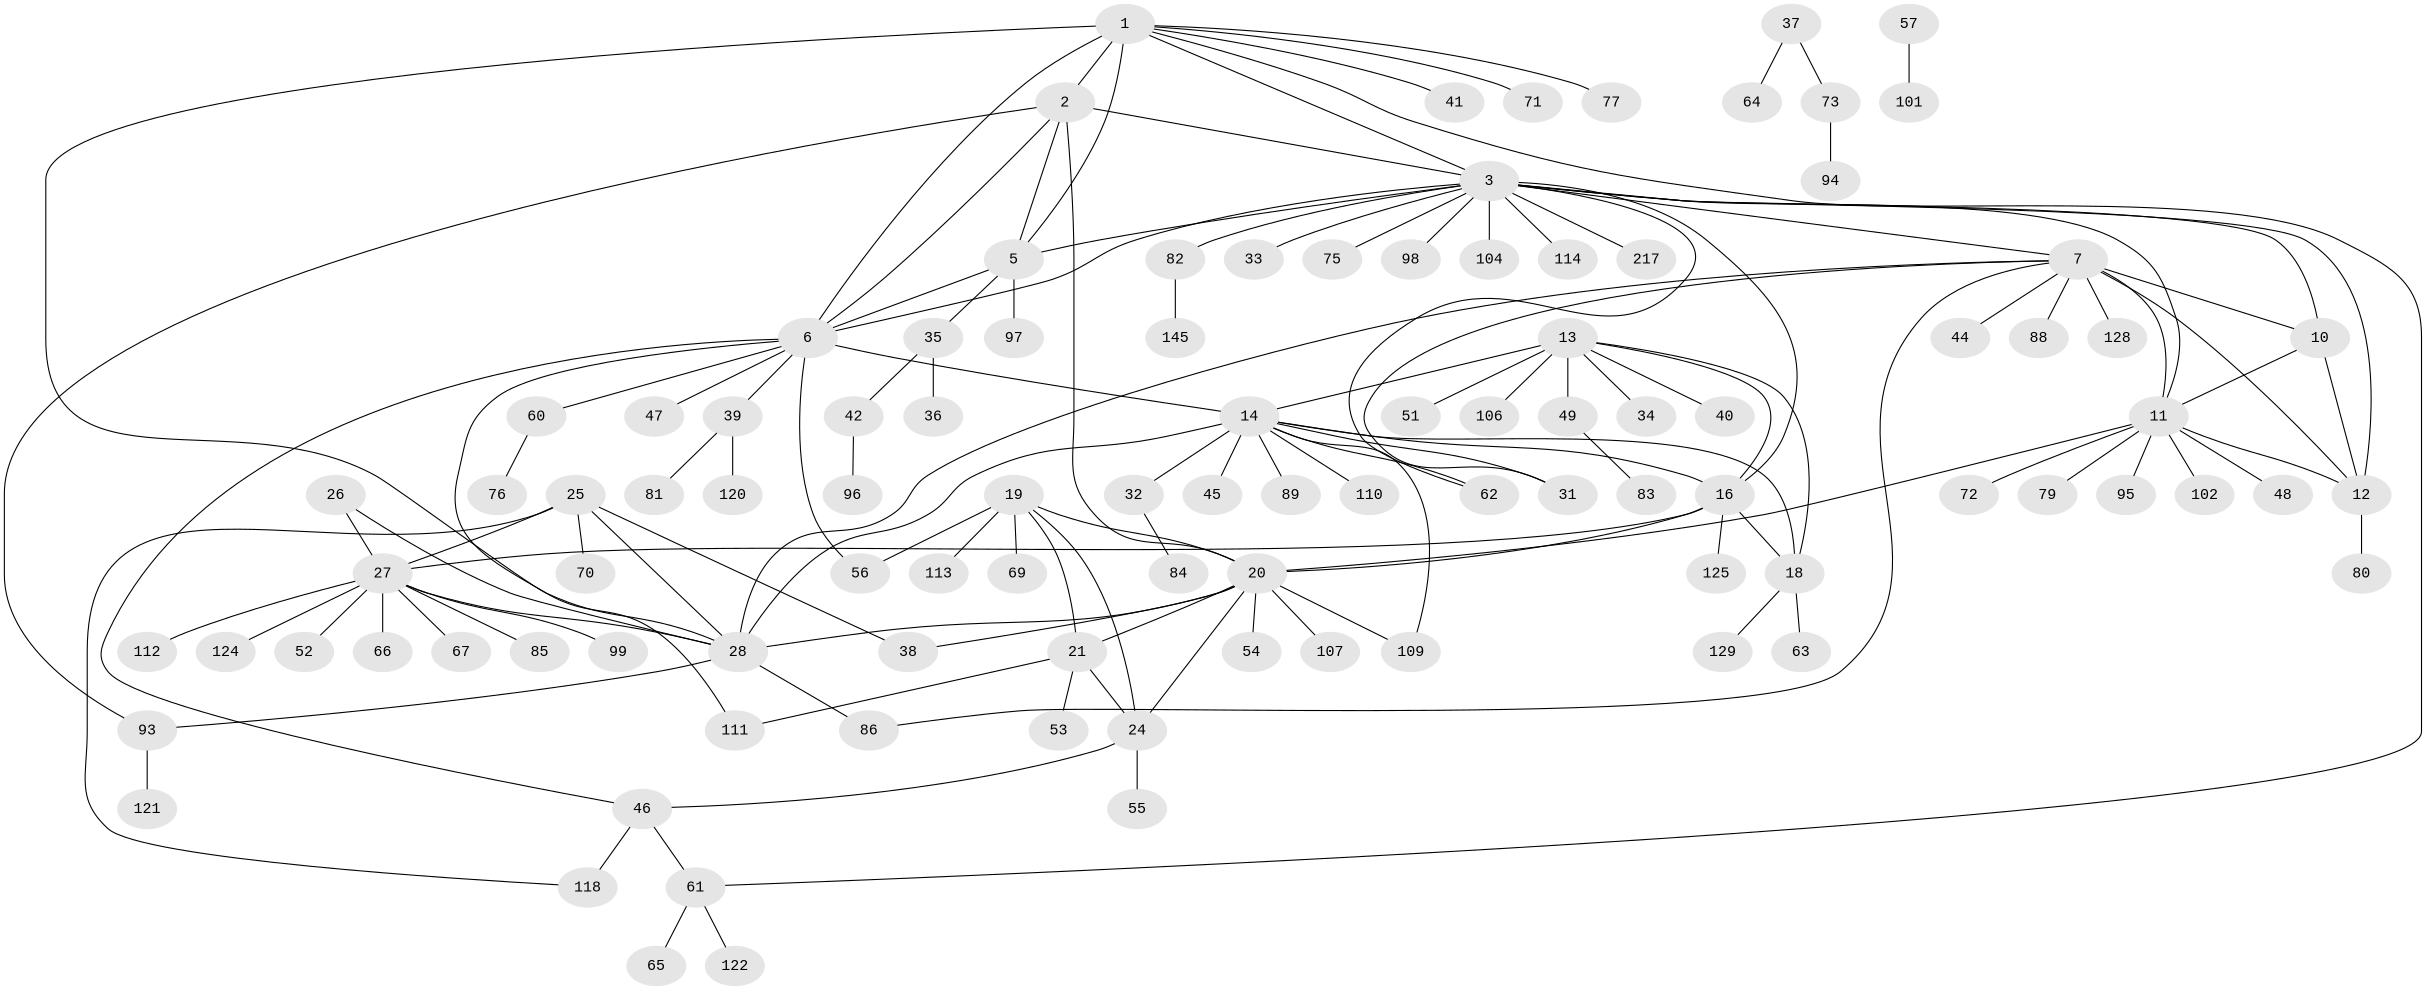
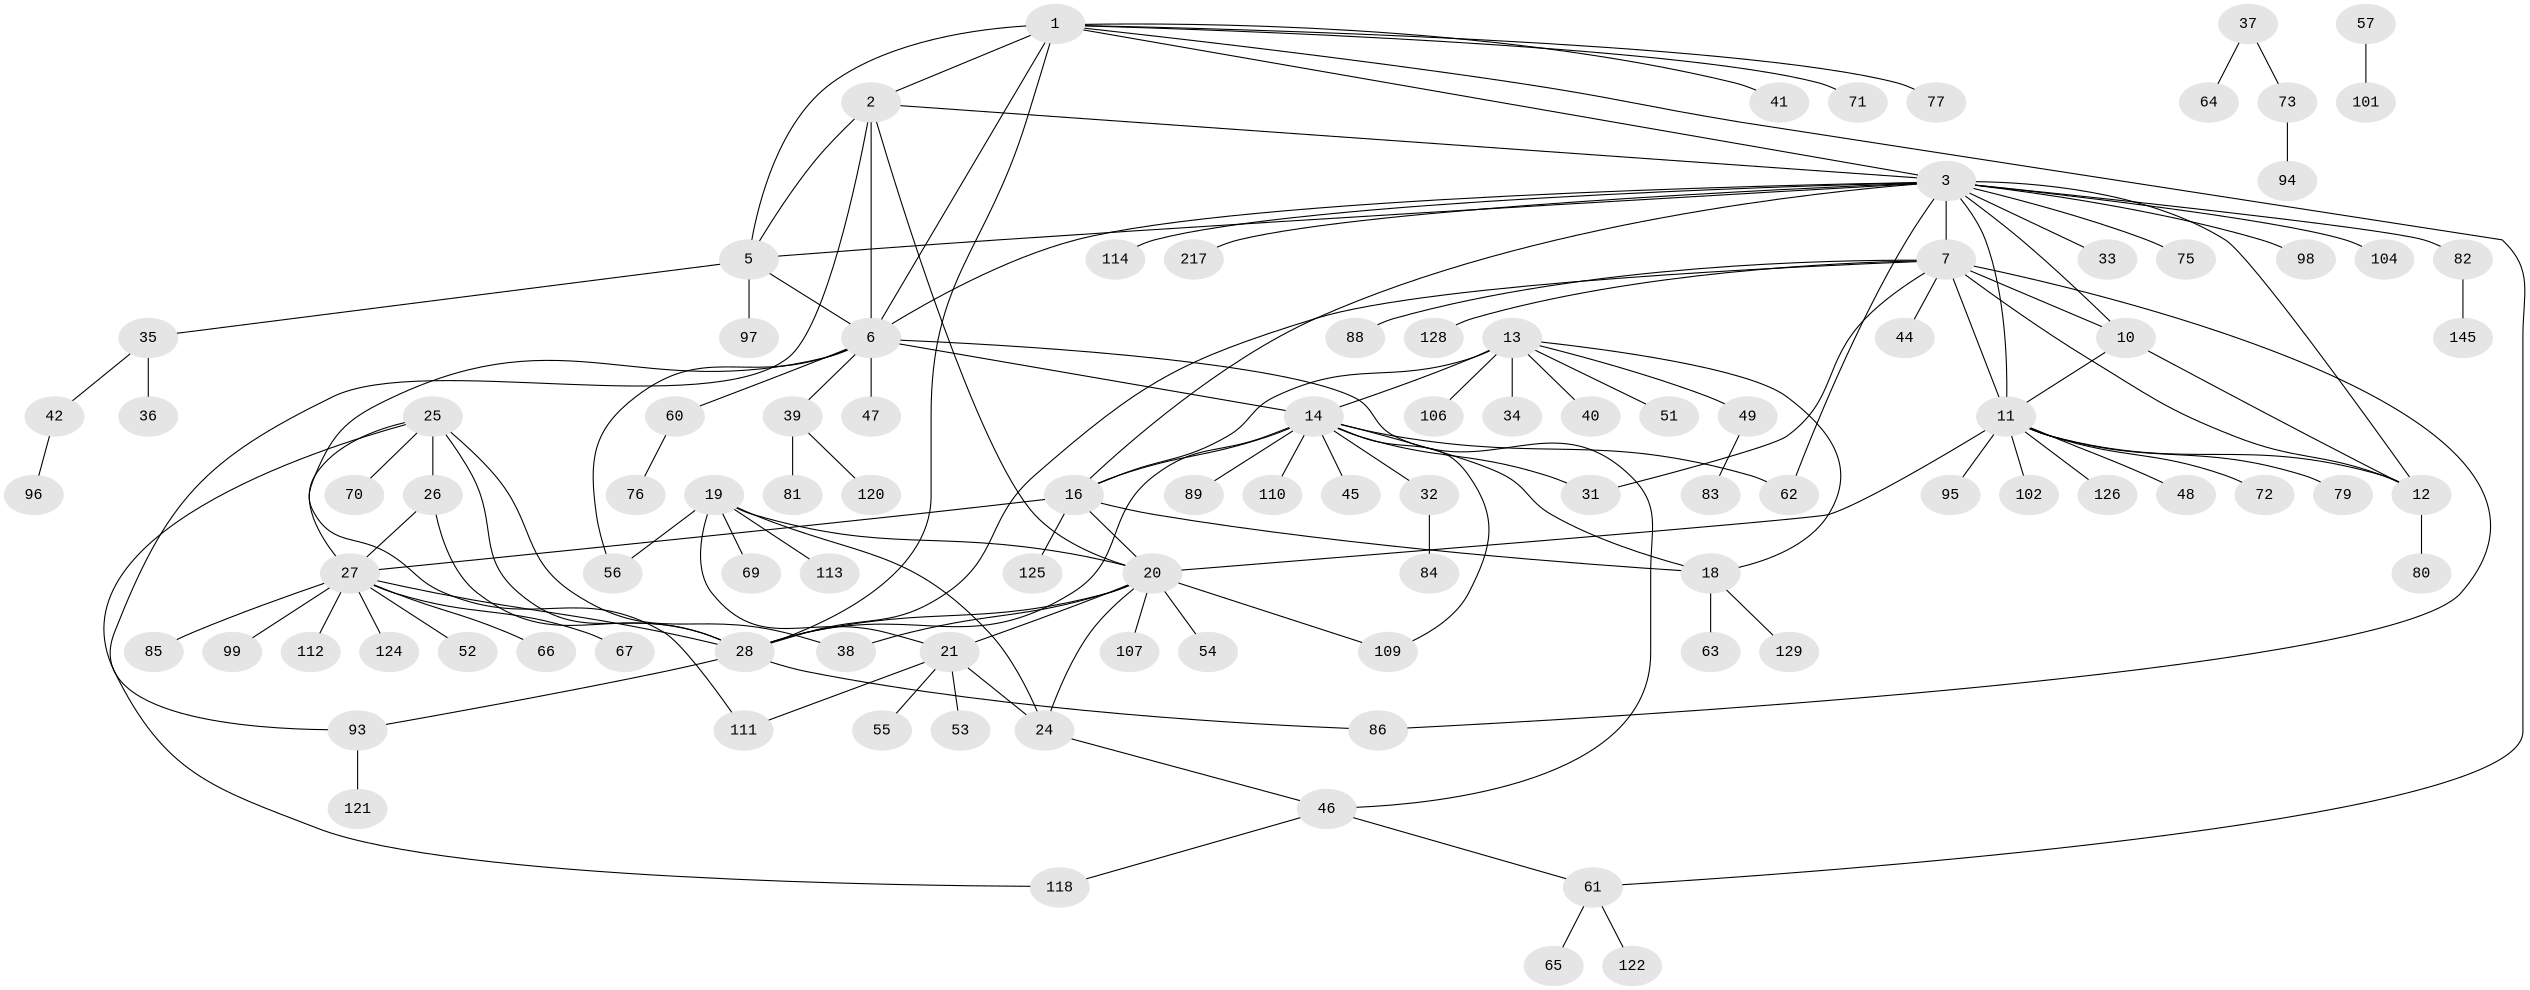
edge "25" -- "26": added
node "126": added
edge "24" -- "55": now "21" -- "55"
